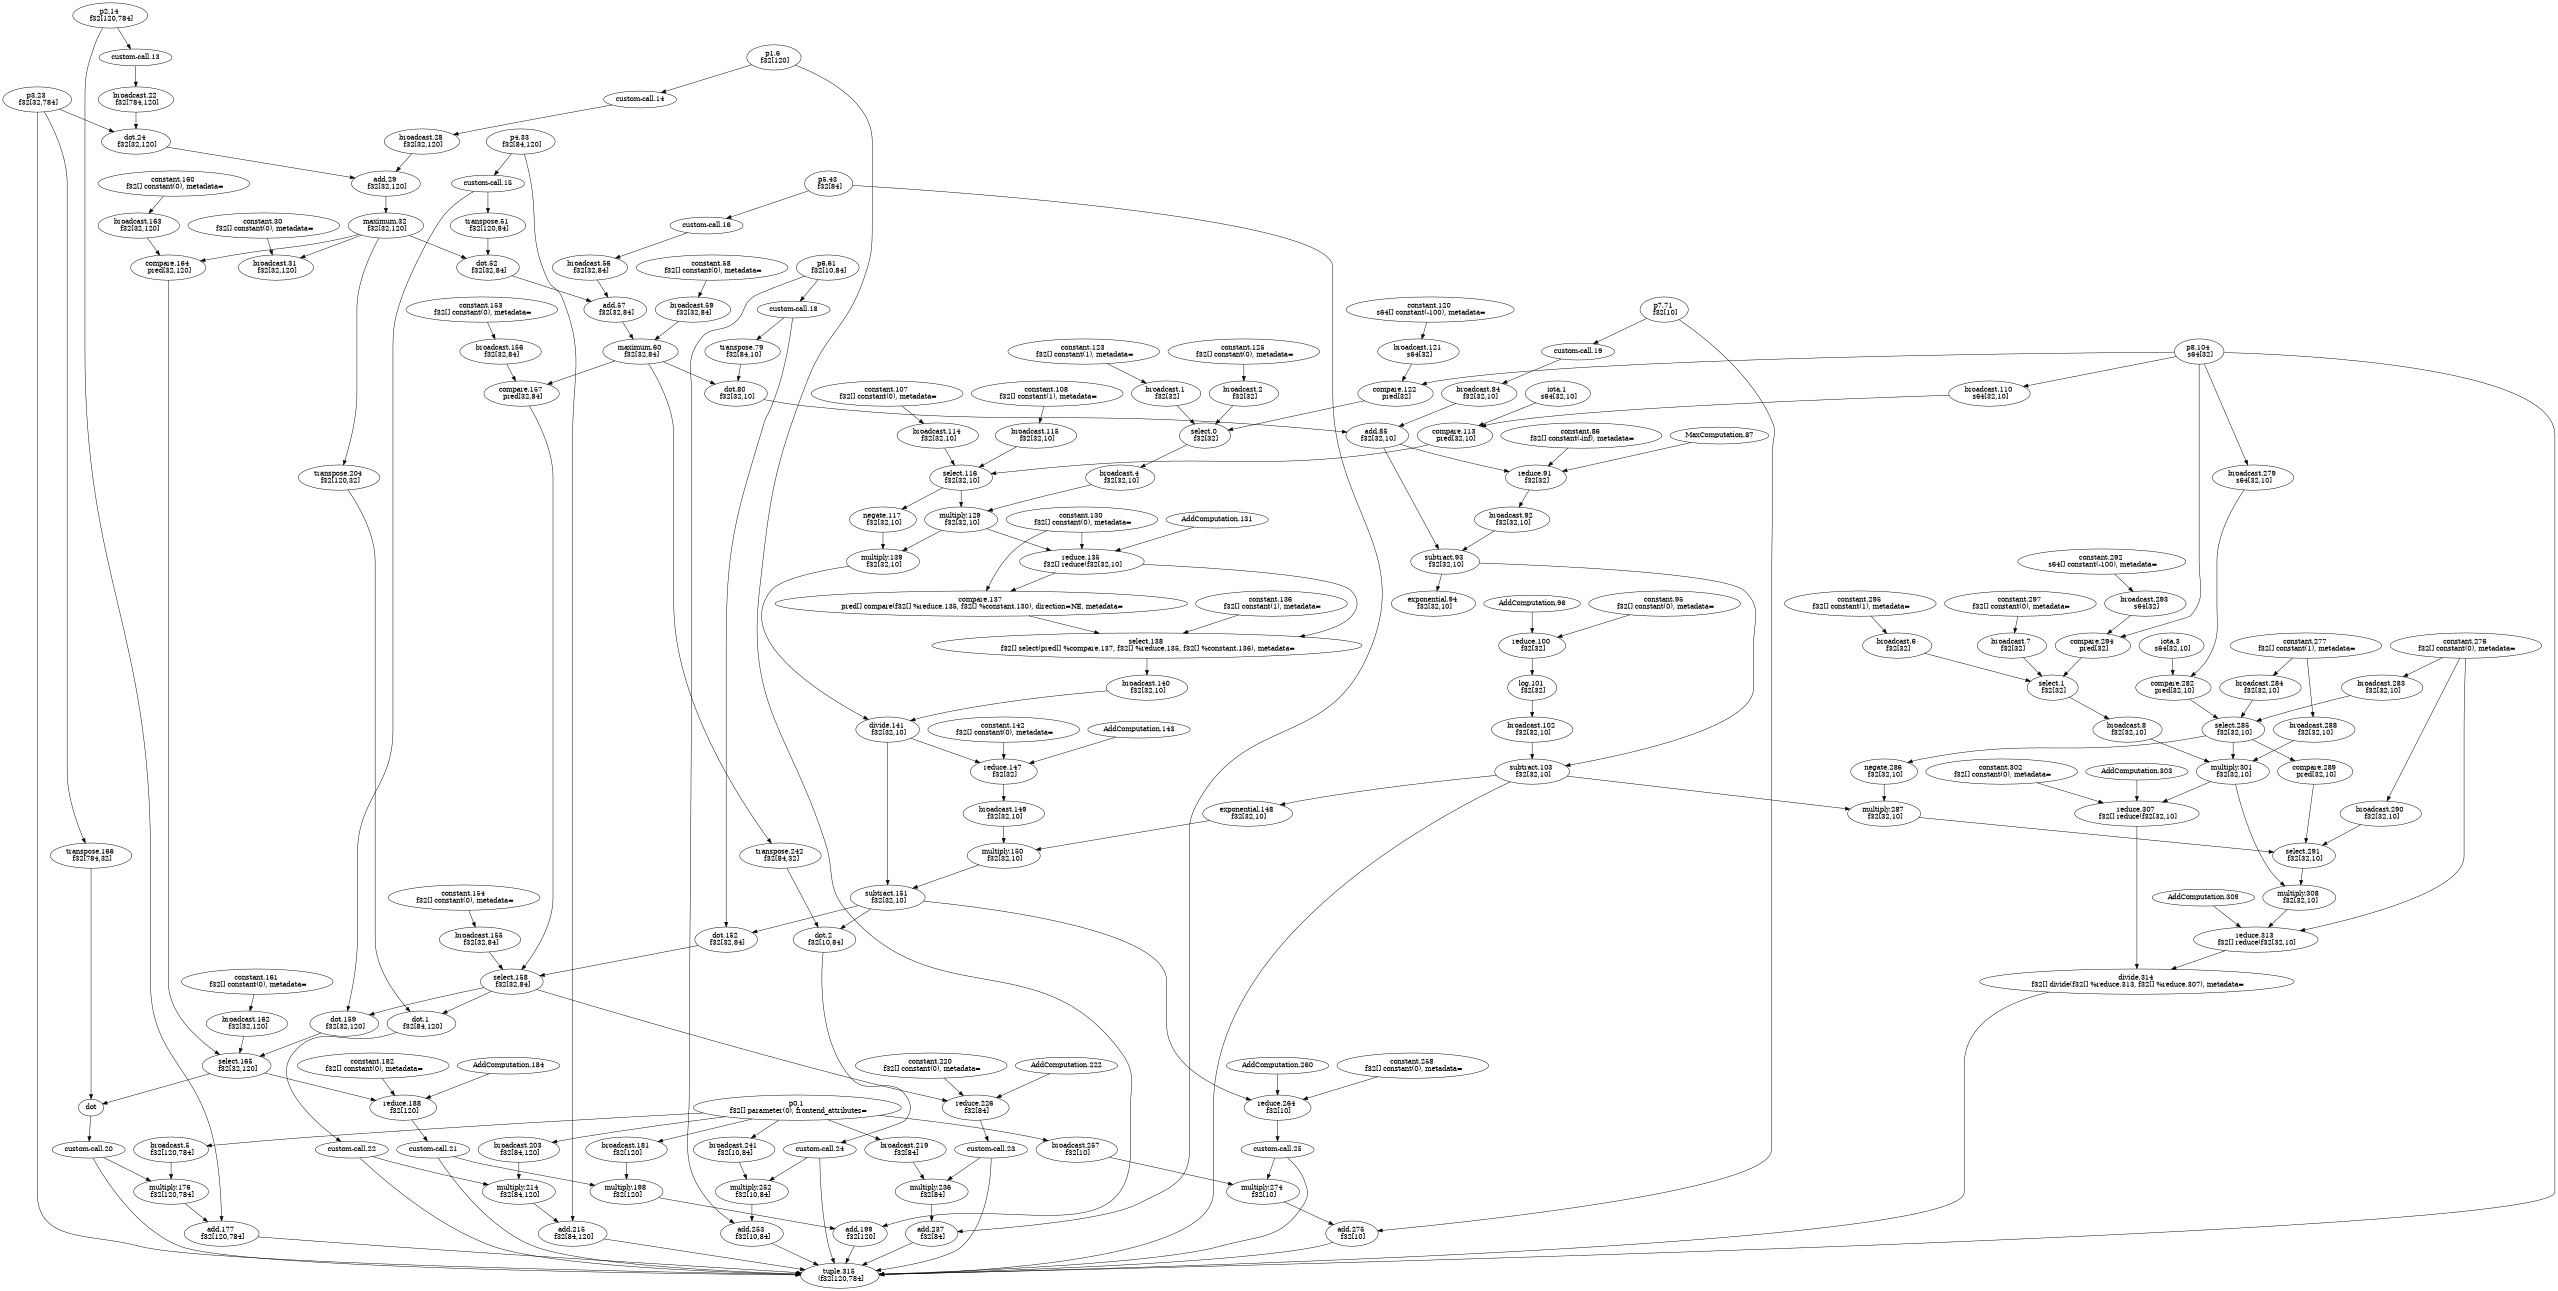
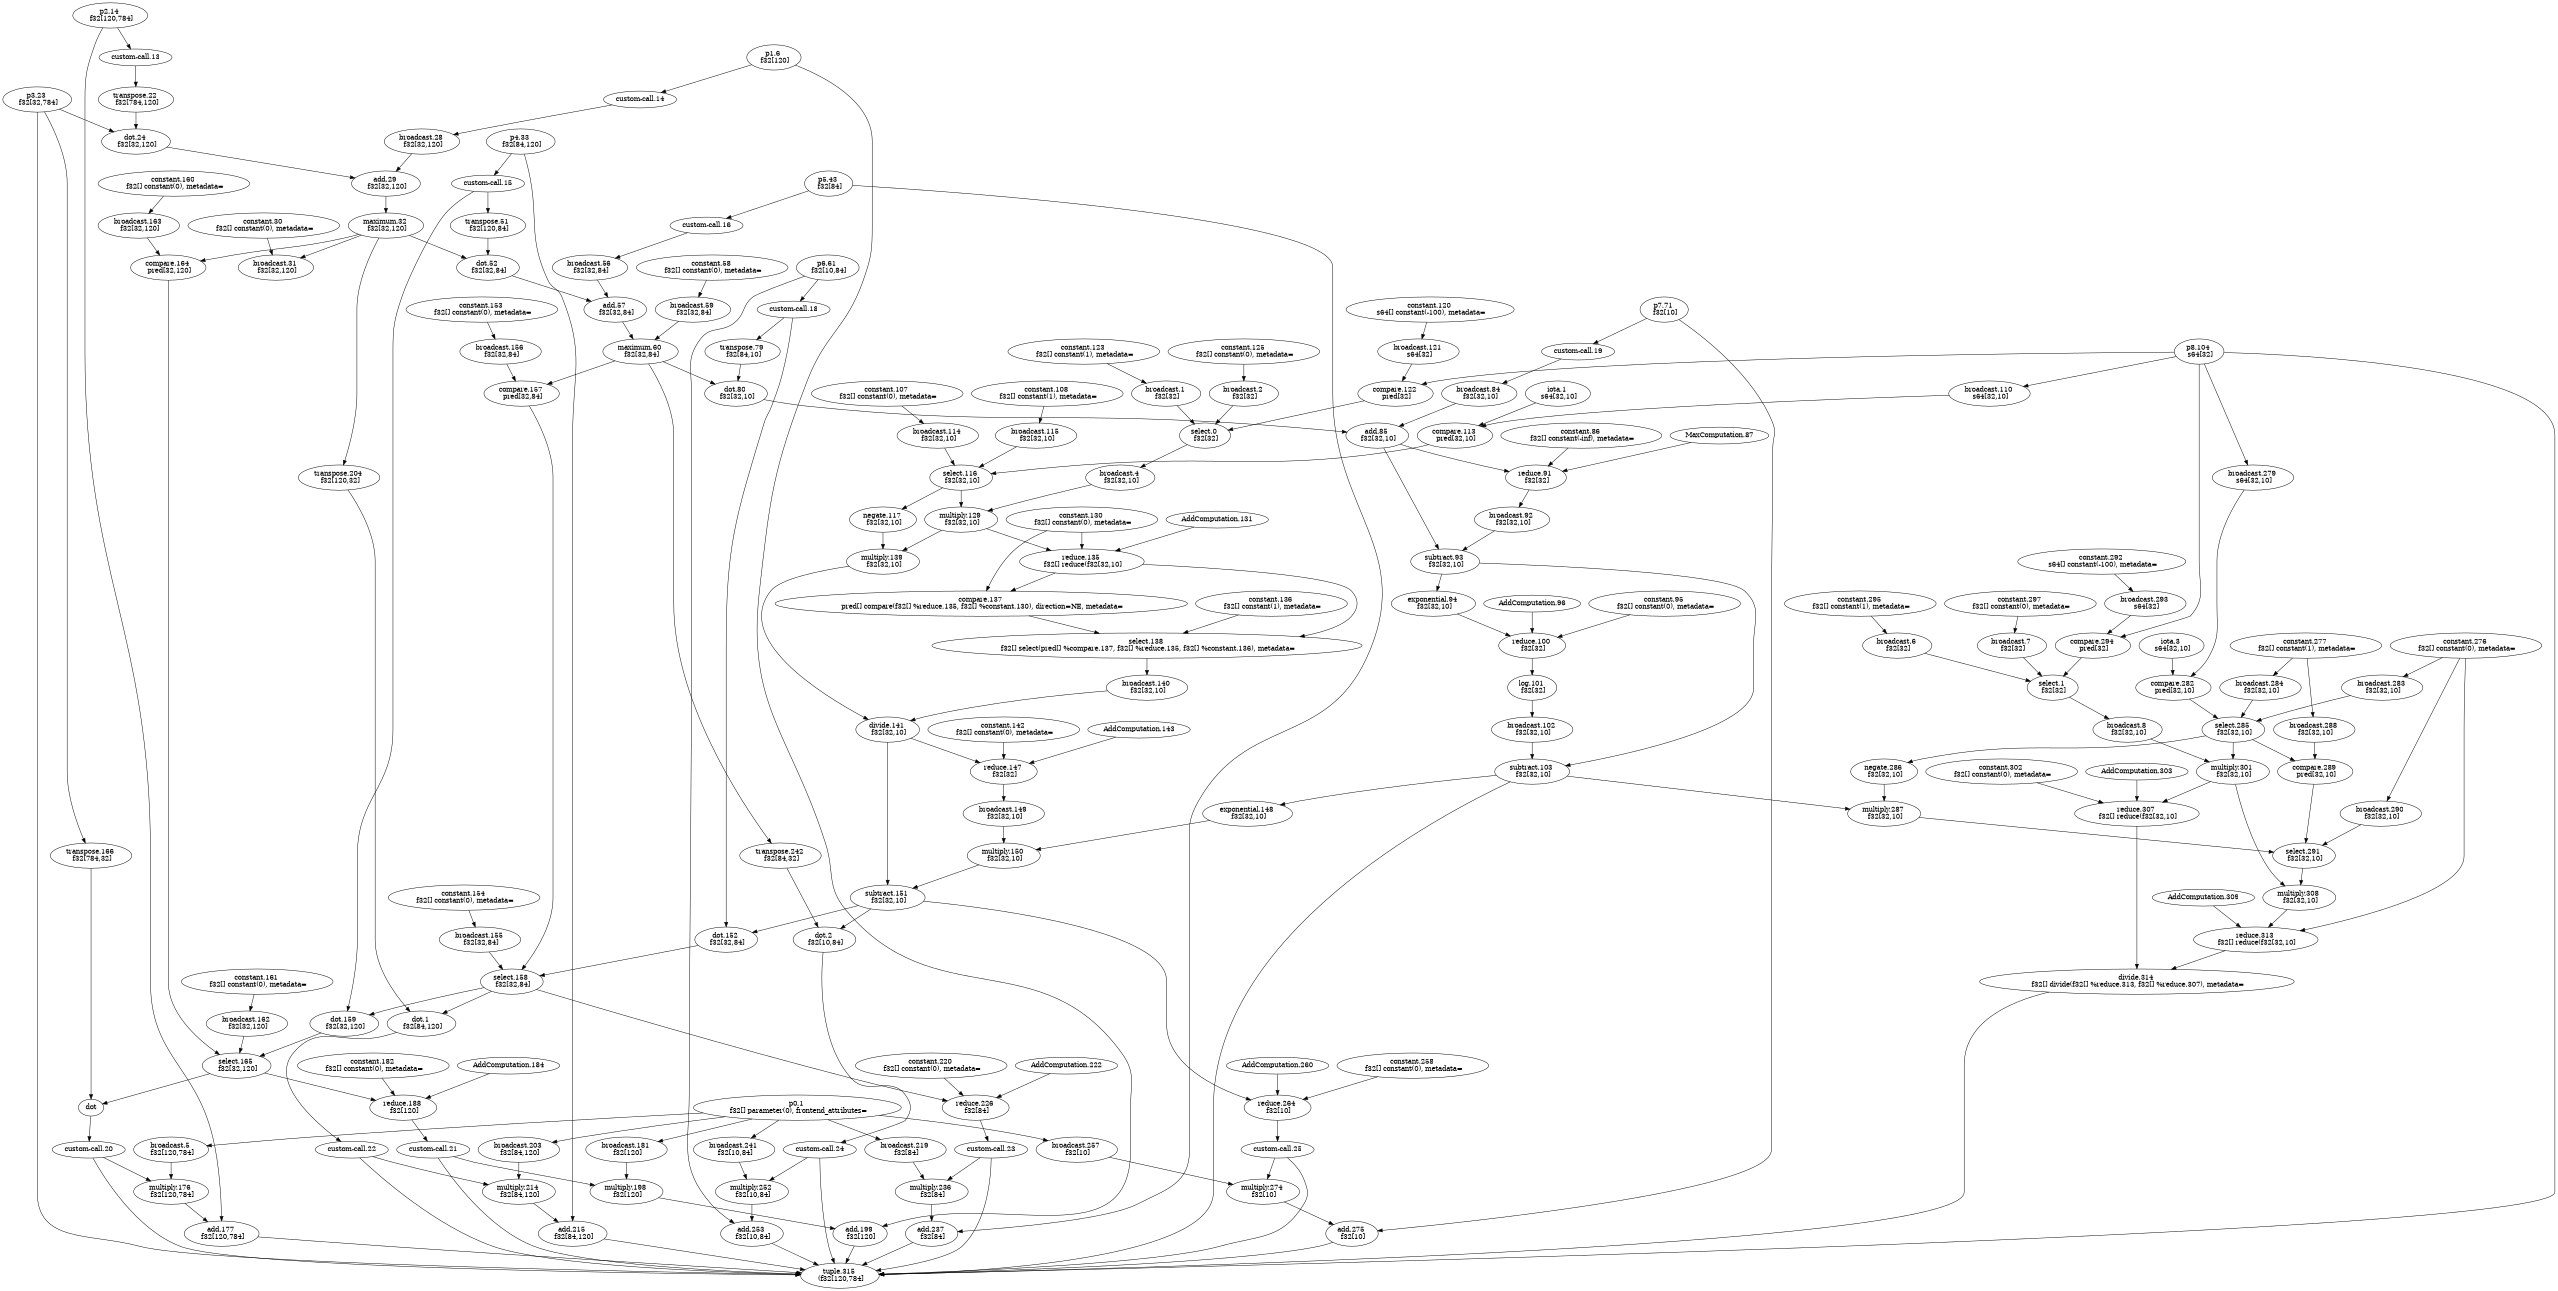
node "broadcast.22 f32[784,120]": label "broadcast.22 f32[784,120]" -> "transpose.22 f32[784,120]"
edge "exponential.94 f32[32,10]" -> "reduce.100 f32[32]": added
edge "broadcast.288 f32[32,10]" -> "multiply.301 f32[32,10]": now "broadcast.288 f32[32,10]" -> "compare.289 pred[32,10]"
